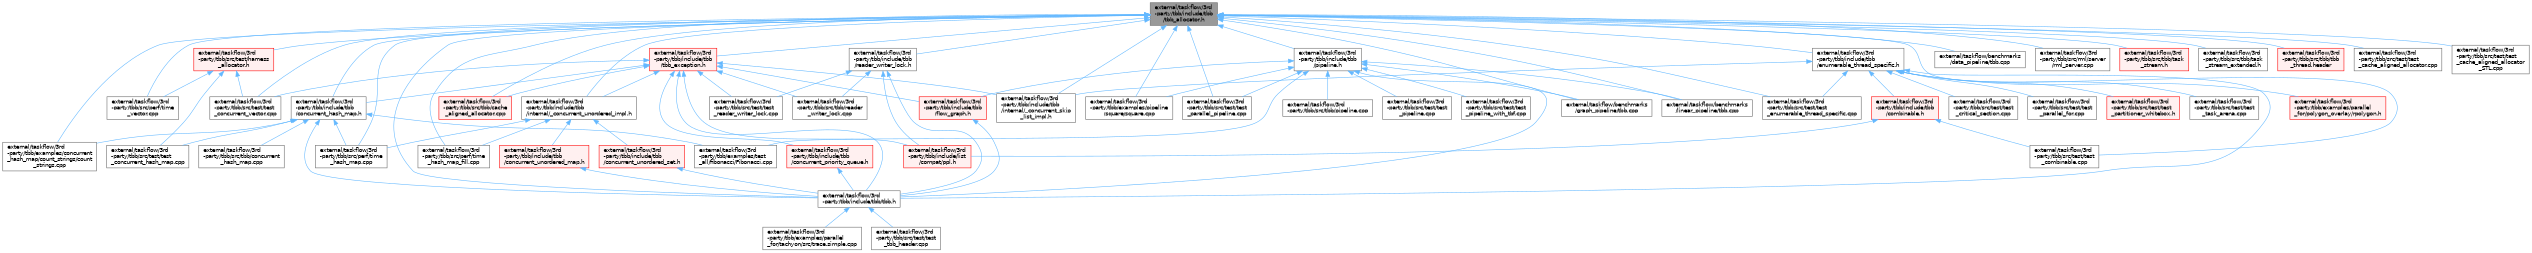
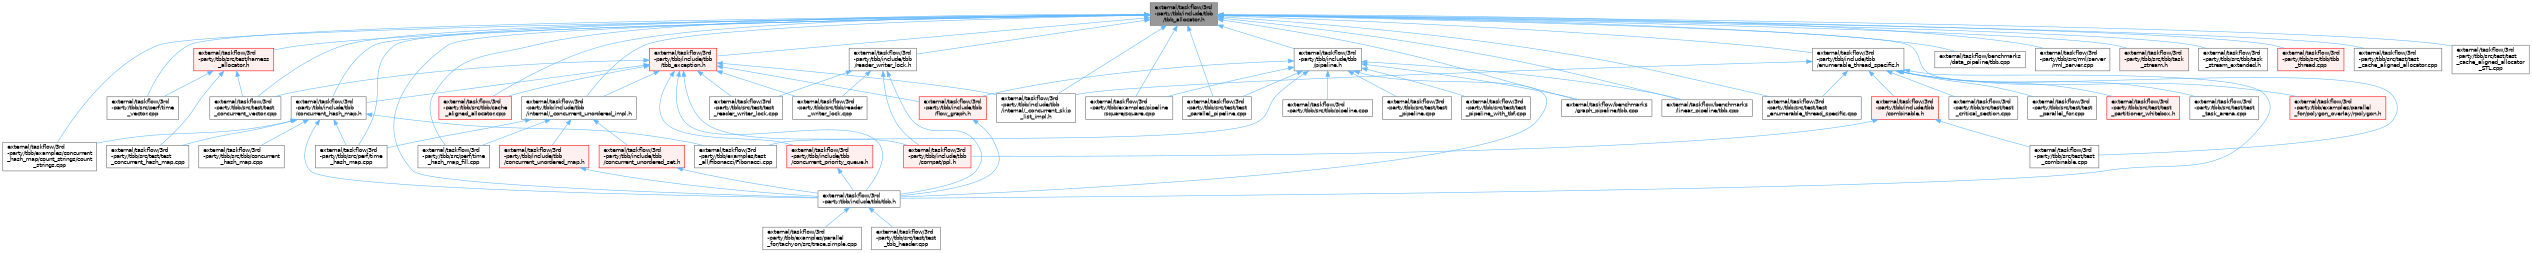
node "external/taskflow/3rd -party/tbb/src/tbb/task _stream.h": color red -> grey40
node "external/taskflow/3rd -party/tbb/src/tbb/tbb _thread.header": label "external/taskflow/3rd -party/tbb/src/tbb/tbb _thread.header" -> "external/taskflow/3rd -party/tbb/src/tbb/tbb _thread.cpp"
node "external/taskflow/3rd -party/tbb/include/list /compat/ppl.h": label "external/taskflow/3rd -party/tbb/include/list /compat/ppl.h" -> "external/taskflow/3rd -party/tbb/include/tbb /compat/ppl.h"
